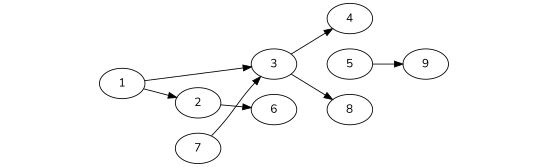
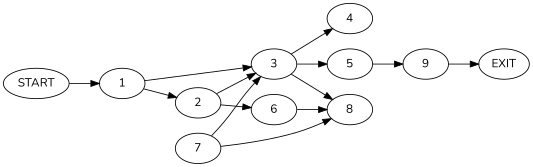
edge "3" -> "5": added
node "EXIT": added
node "START": added
edge "2" -> "3": added
edge "6" -> "8": added
edge "7" -> "8": added
